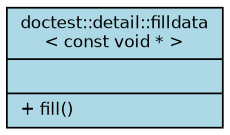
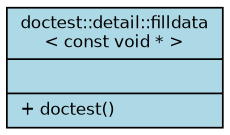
node "doctest::detail::filldata": text "+ fill()" -> "+ doctest()"
